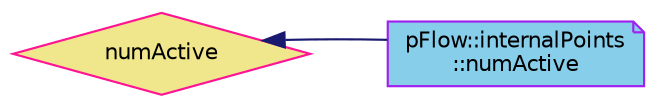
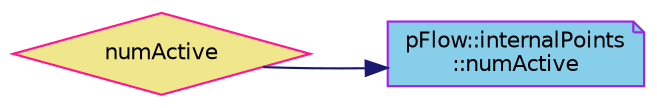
edge "pFlow::internalPoints ::numActive" -> "numActive": reversed
